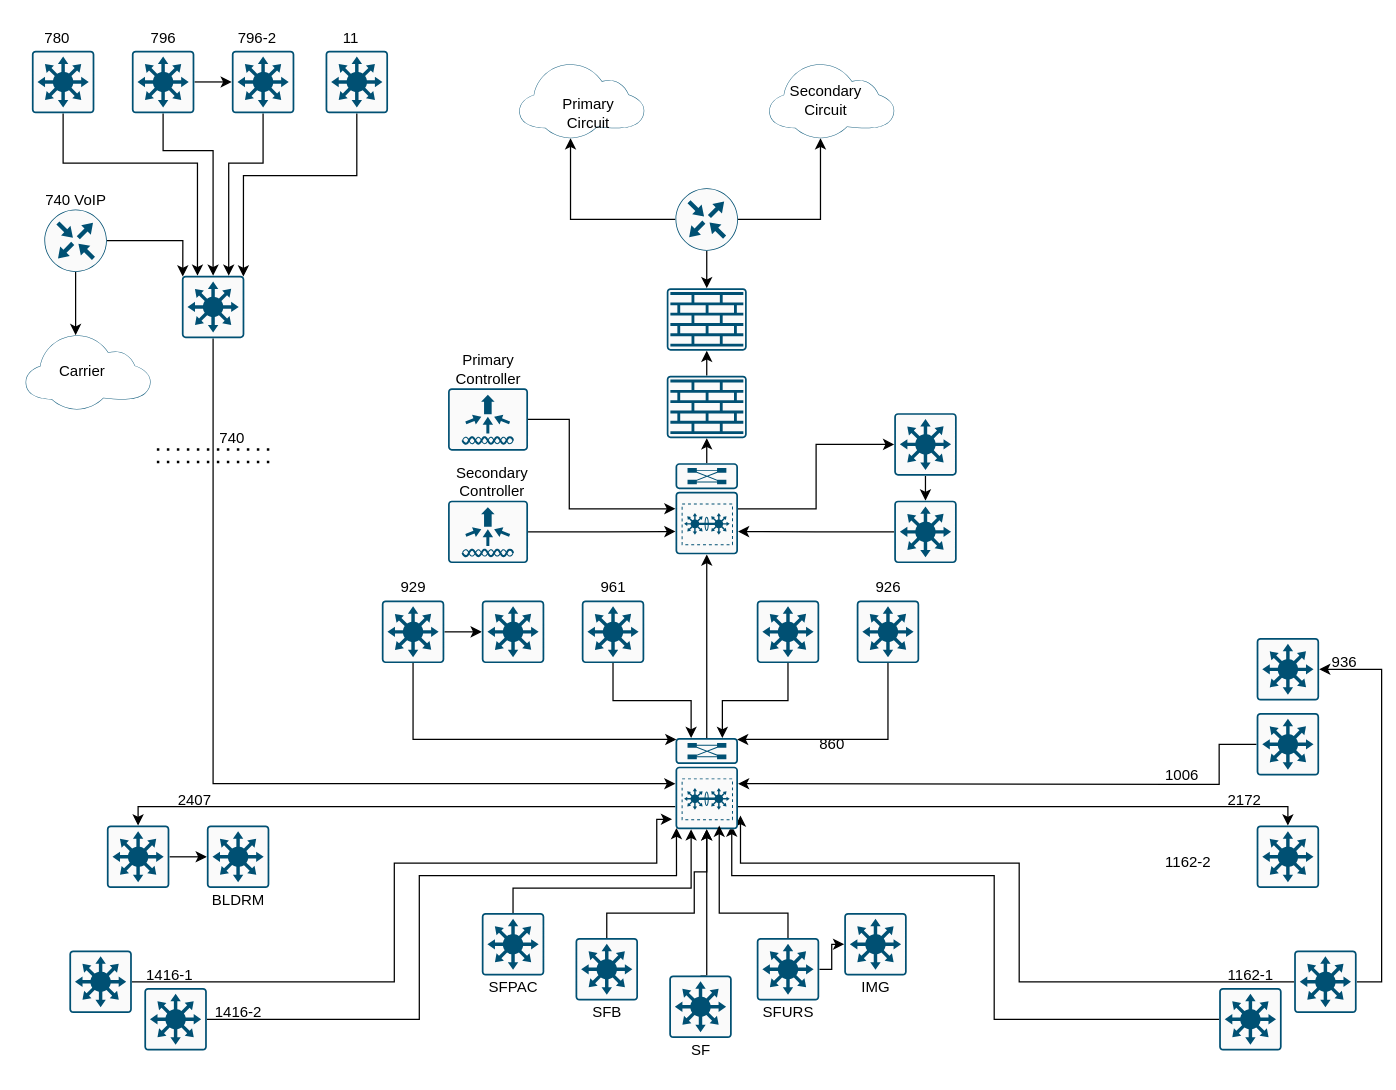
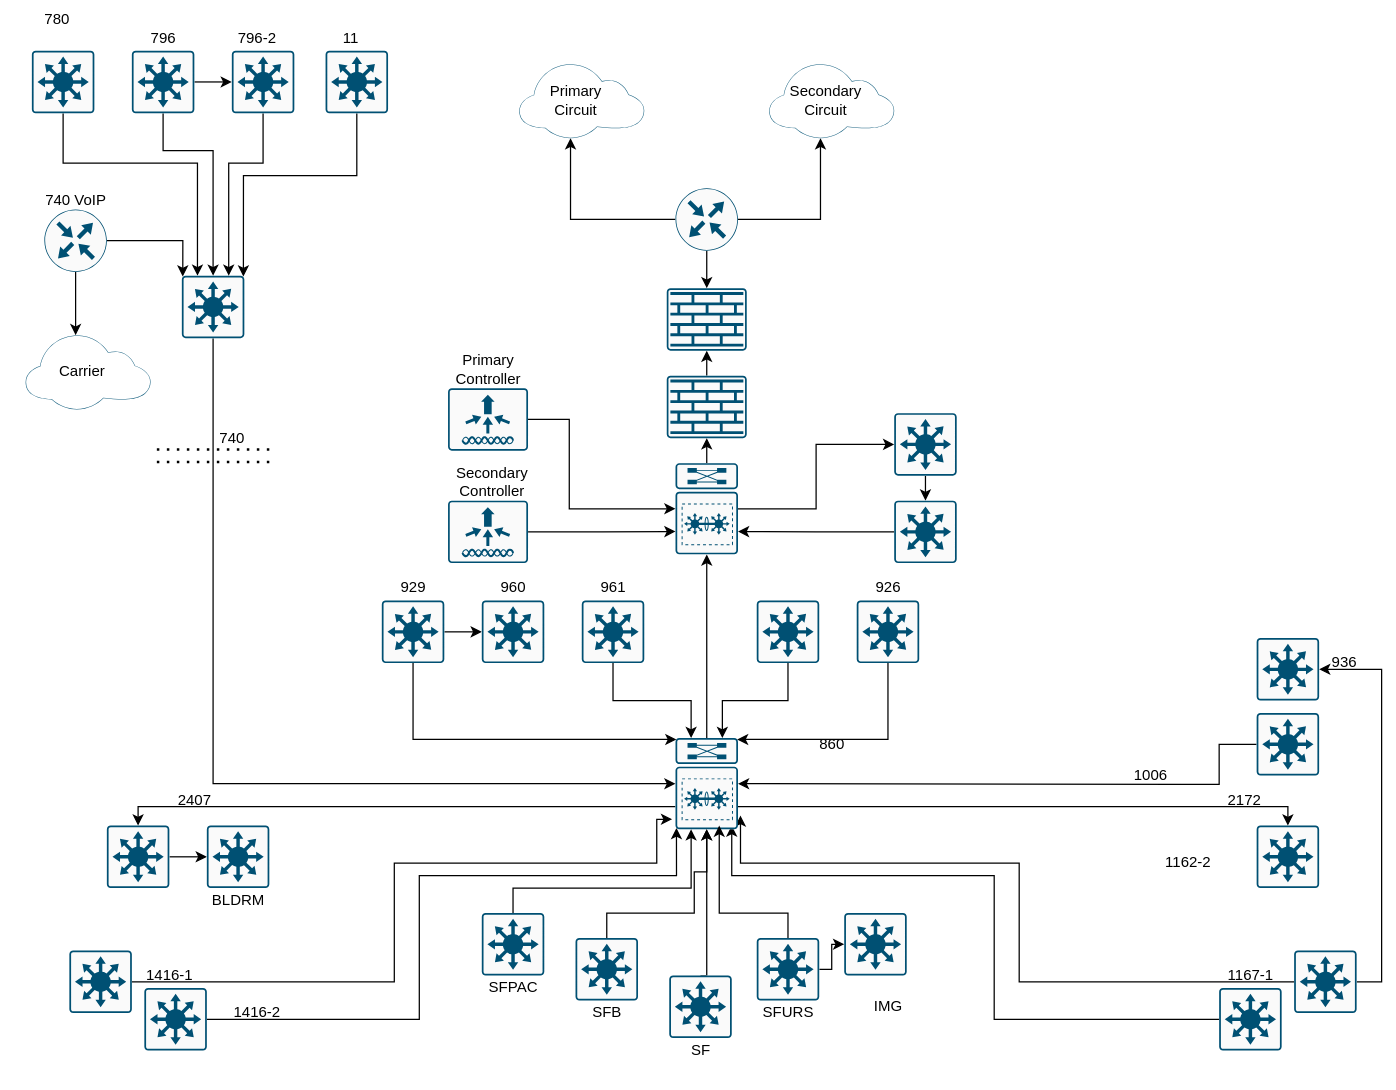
node "780": moved (57, 38) -> (57, 19)
node "Primary Circuit": moved (588, 113) -> (576, 101)
node "960": added
node "1006": moved (1182, 776) -> (1151, 776)
node "1162-1": label "1162-1" -> "1167-1"
node "IMG": moved (876, 988) -> (888, 1007)
node "1416-2": moved (238, 1013) -> (257, 1013)
